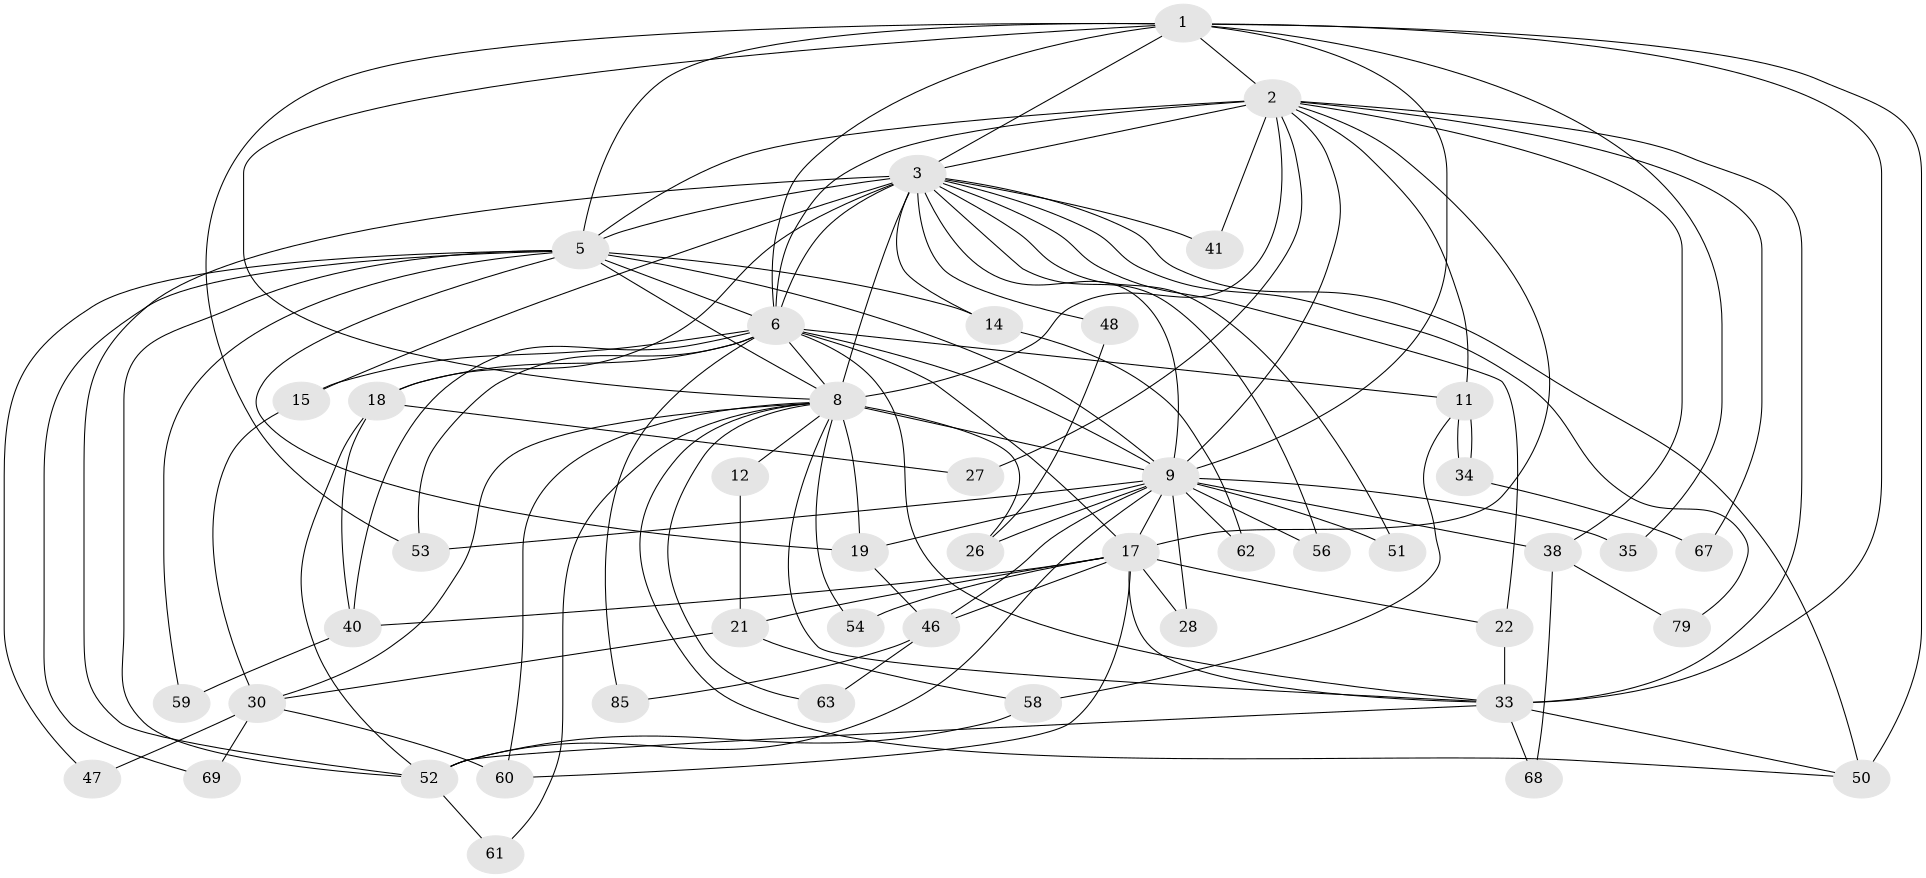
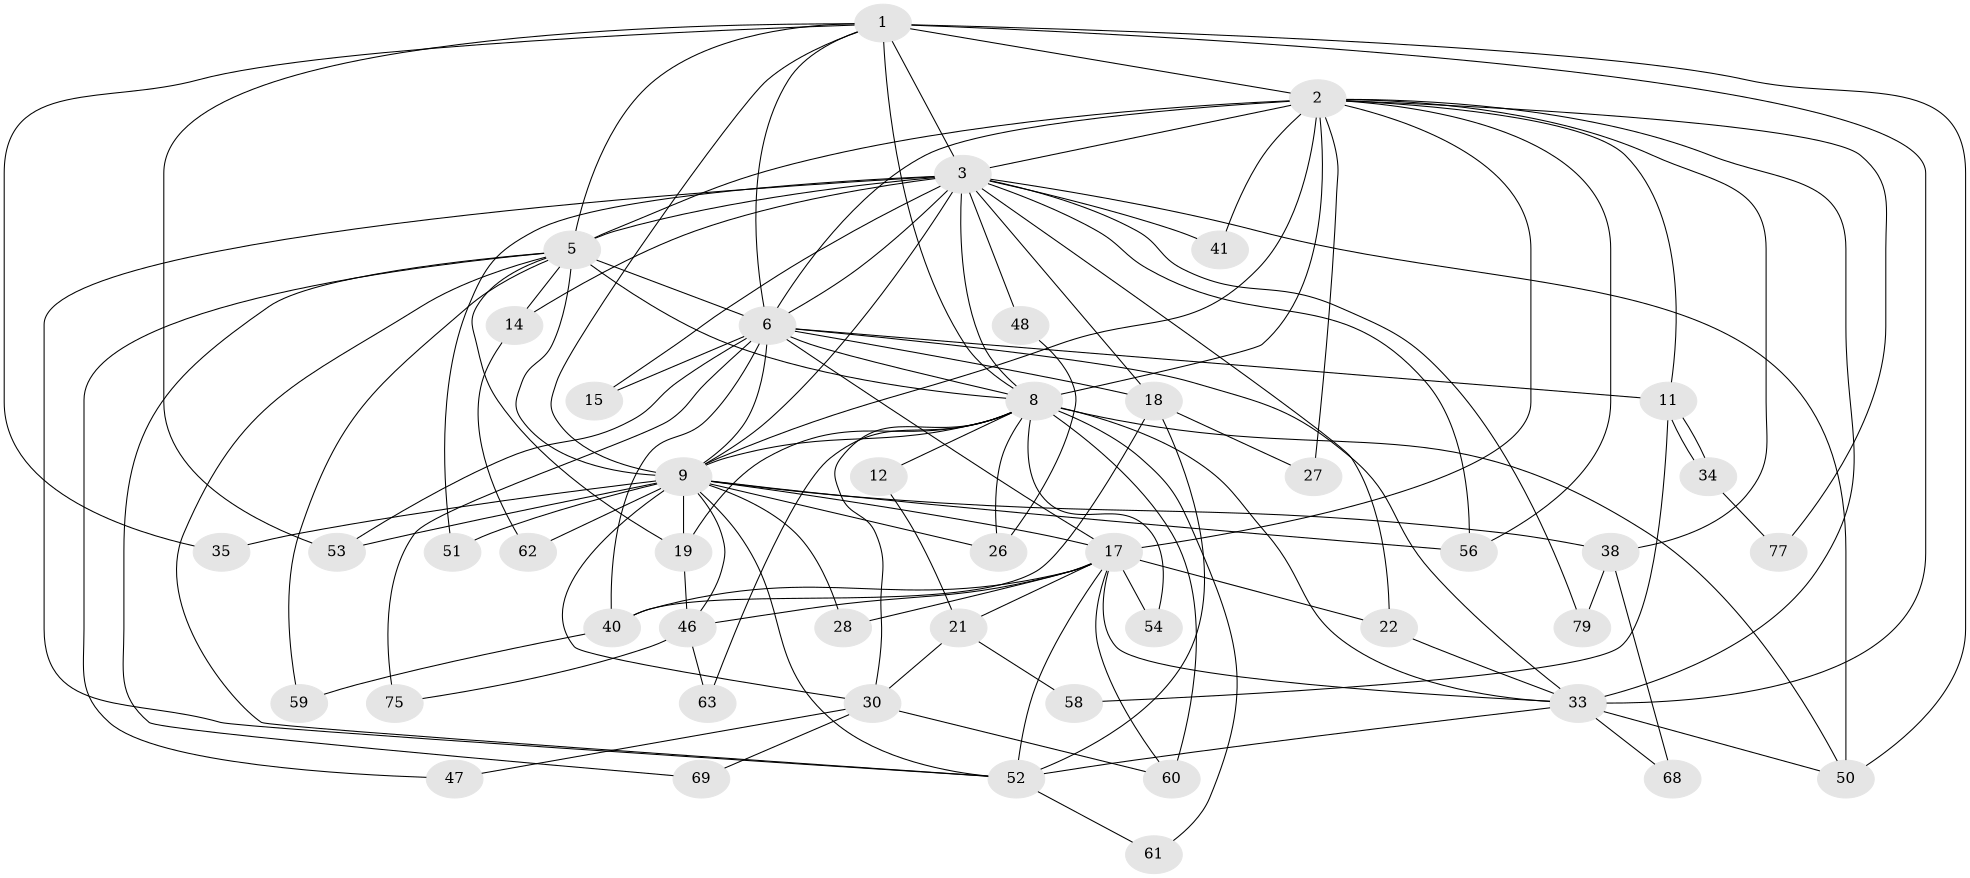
edge "2" -- "56": added
edge "15" -- "30": now "9" -- "30"
node "67": label "67" -> "77"
node "85": label "85" -> "75"
edge "58" -- "52": now "17" -- "52"
